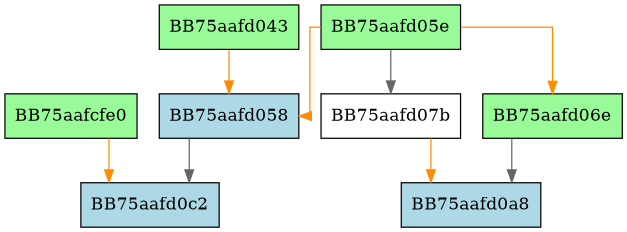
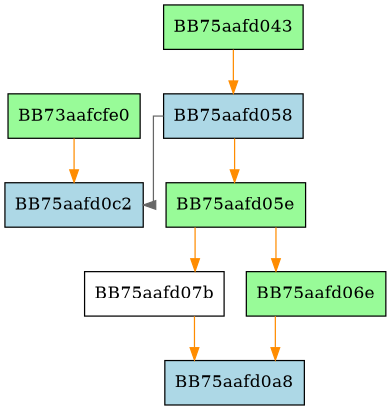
edge "BB75aafd05e" -> "BB75aafd07b": color gray40 -> darkorange
edge "BB75aafd05e" -> "BB75aafd058": reversed
node "BB75aafcfe0": label "BB75aafcfe0" -> "BB73aafcfe0"
edge "BB75aafd06e" -> "BB75aafd0a8": color gray40 -> darkorange
